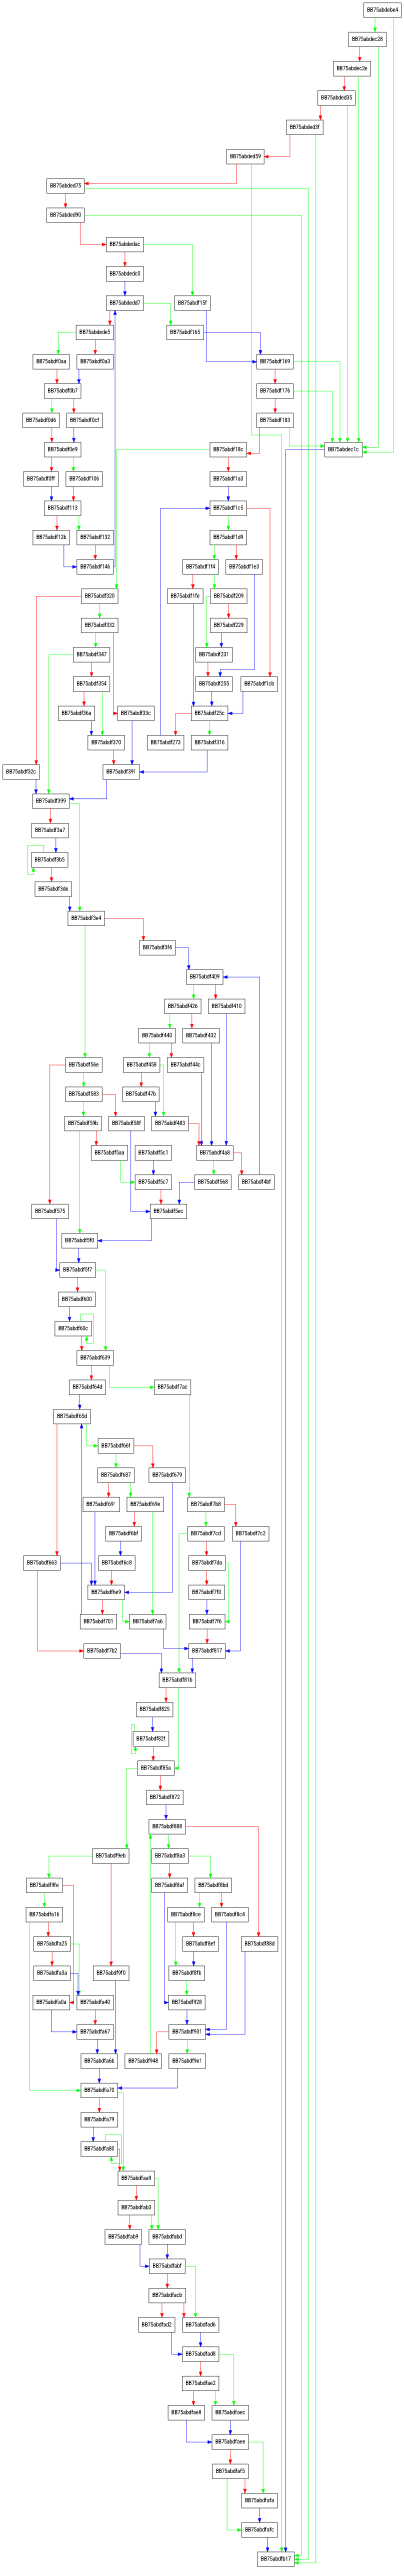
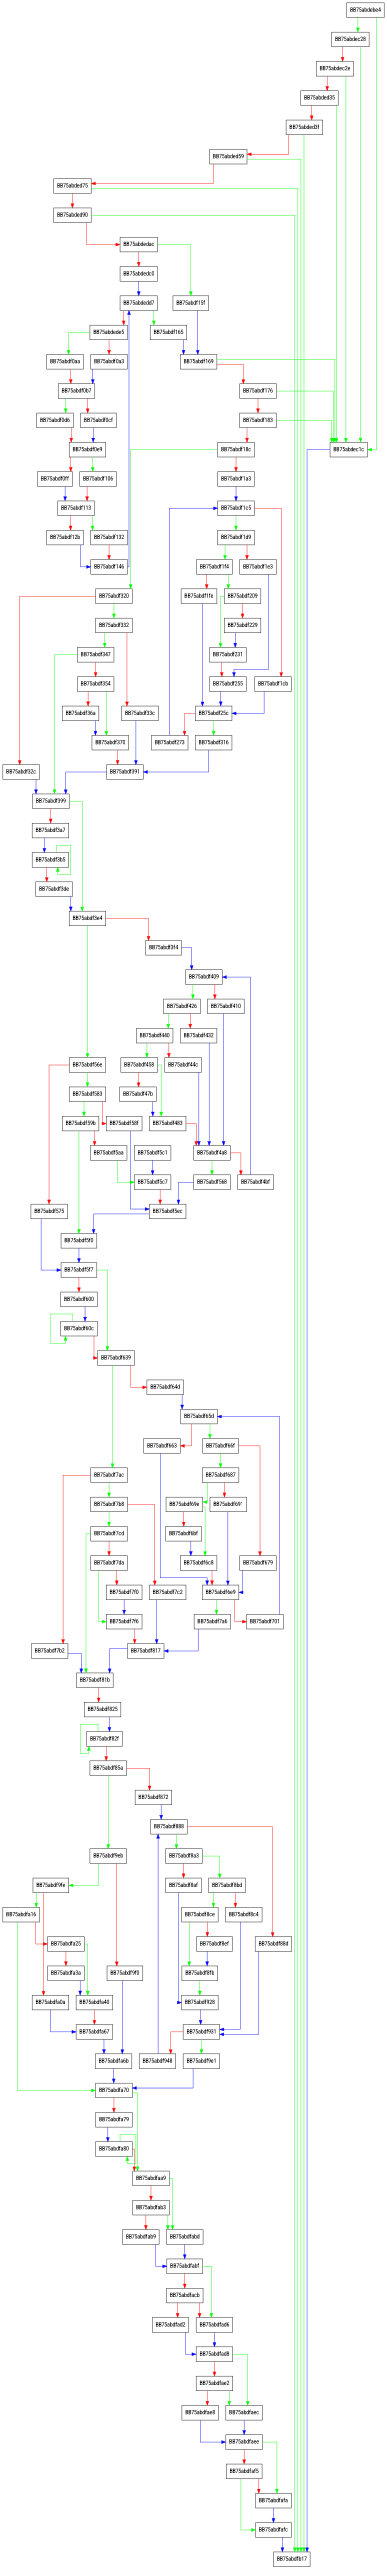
edge "BB75abdf69e" -> "BB75abdf7a6": now "BB75abdf69e" -> "BB75abdf6c8"
edge "BB75abdf663" -> "BB75abdf7b2": now "BB75abdf7ac" -> "BB75abdf7b2"
edge "BB75abdf81b" -> "BB75abdf85a": removed
edge "BB75abdf948" -> "BB75abdf888": color green -> blue
